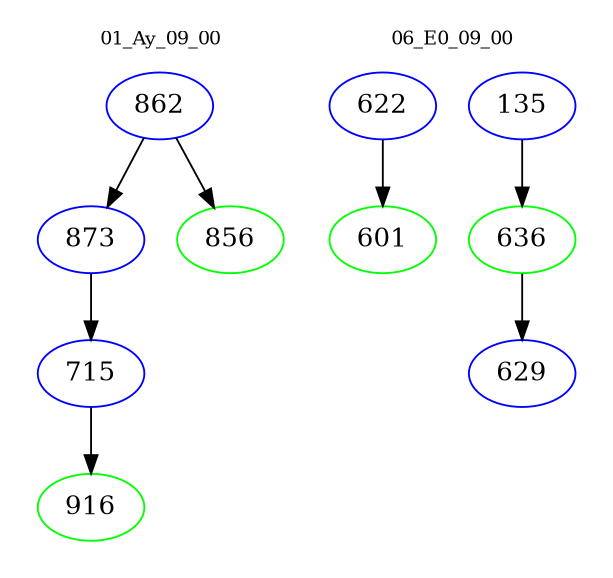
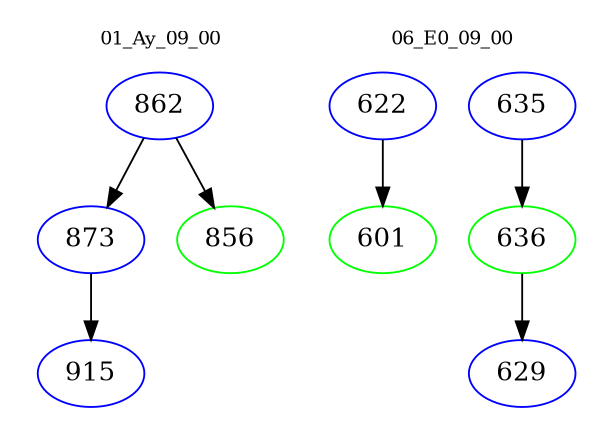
node "135": label "135" -> "635"
node "715": label "715" -> "915"
node "916": removed
